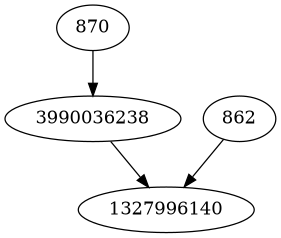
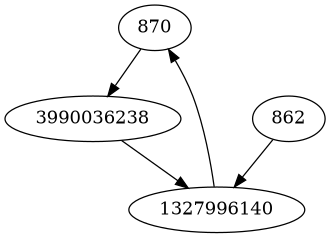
edge "1327996140" -> "870": added
